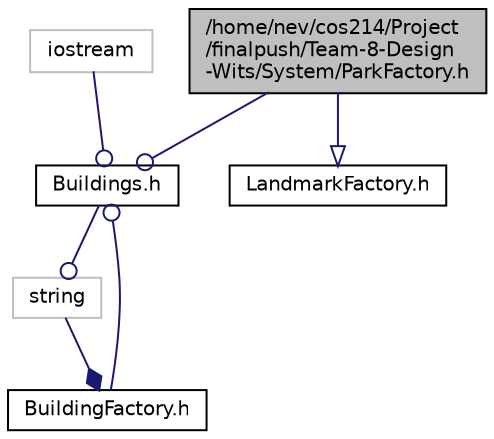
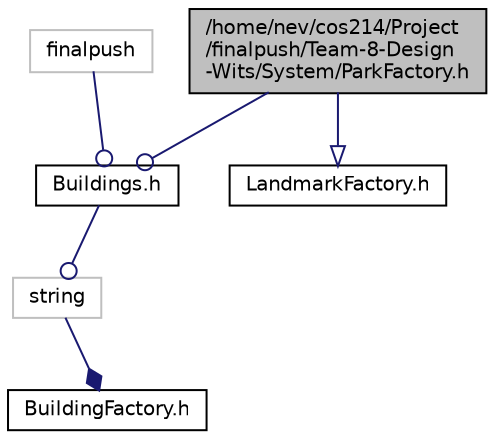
node "iostream": label "iostream" -> "finalpush"
edge "BuildingFactory.h" -> "Buildings.h": removed
